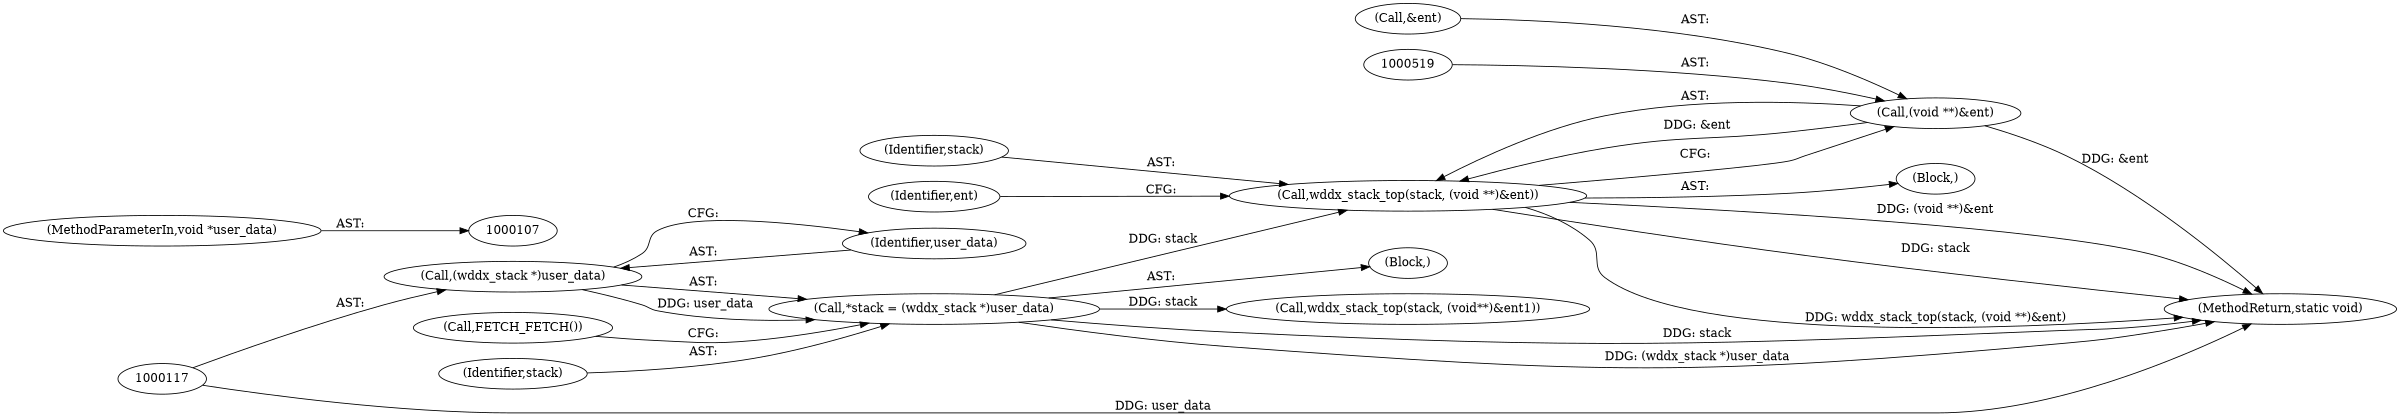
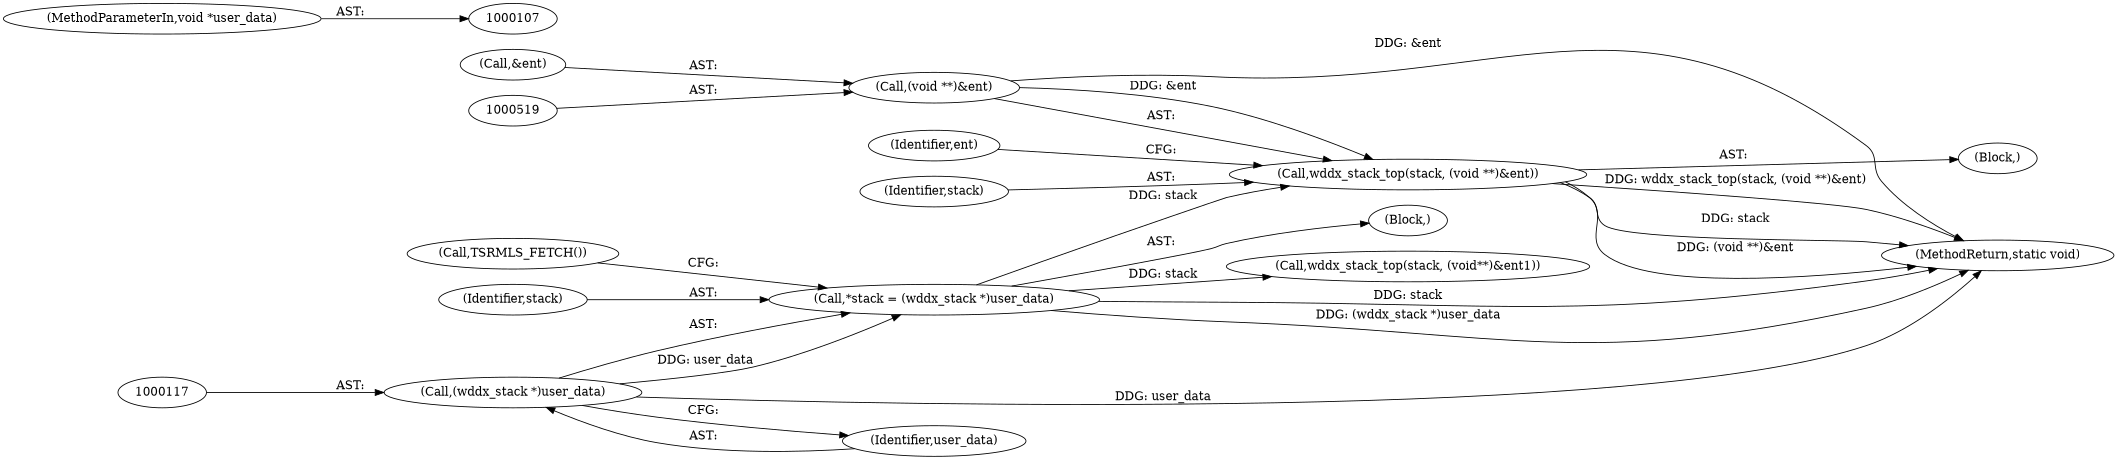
edge "(Call,wddx_stack_top(stack, (void **)&ent))" -> "(Call,(void **)&ent)": removed, label "CFG:"
node "(Call,FETCH_FETCH())": label "(Call,FETCH_FETCH())" -> "(Call,TSRMLS_FETCH())"
edge "1000117" -> "(MethodReturn,static void)": now "(Call,(wddx_stack *)user_data)" -> "(MethodReturn,static void)"
